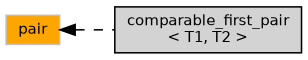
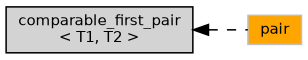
edge "comparable_first_pair < T1, T2 >" -> "pair": reversed
